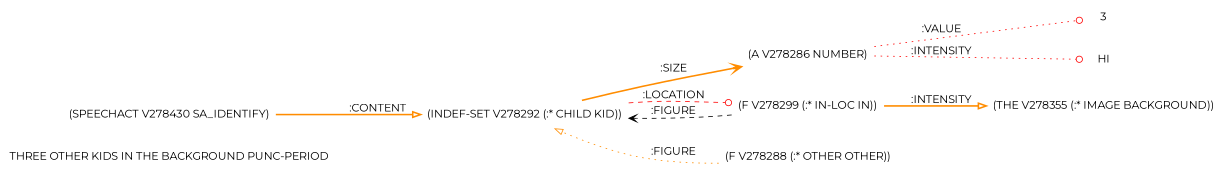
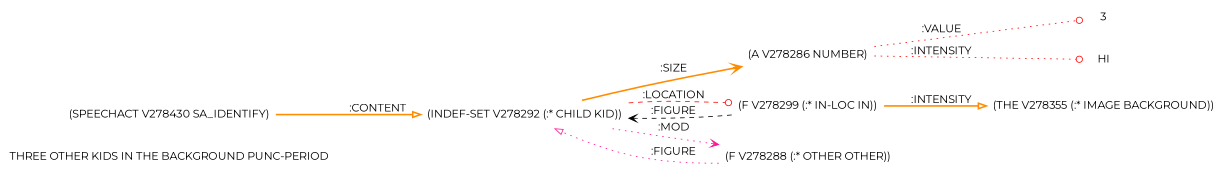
edge "(INDEF-SET V278292 (:* CHILD KID))" -> "(F V278288 (:* OTHER OTHER))": added, label ":MOD"
edge "(F V278288 (:* OTHER OTHER))" -> "(INDEF-SET V278292 (:* CHILD KID))": color darkorange -> deeppink
